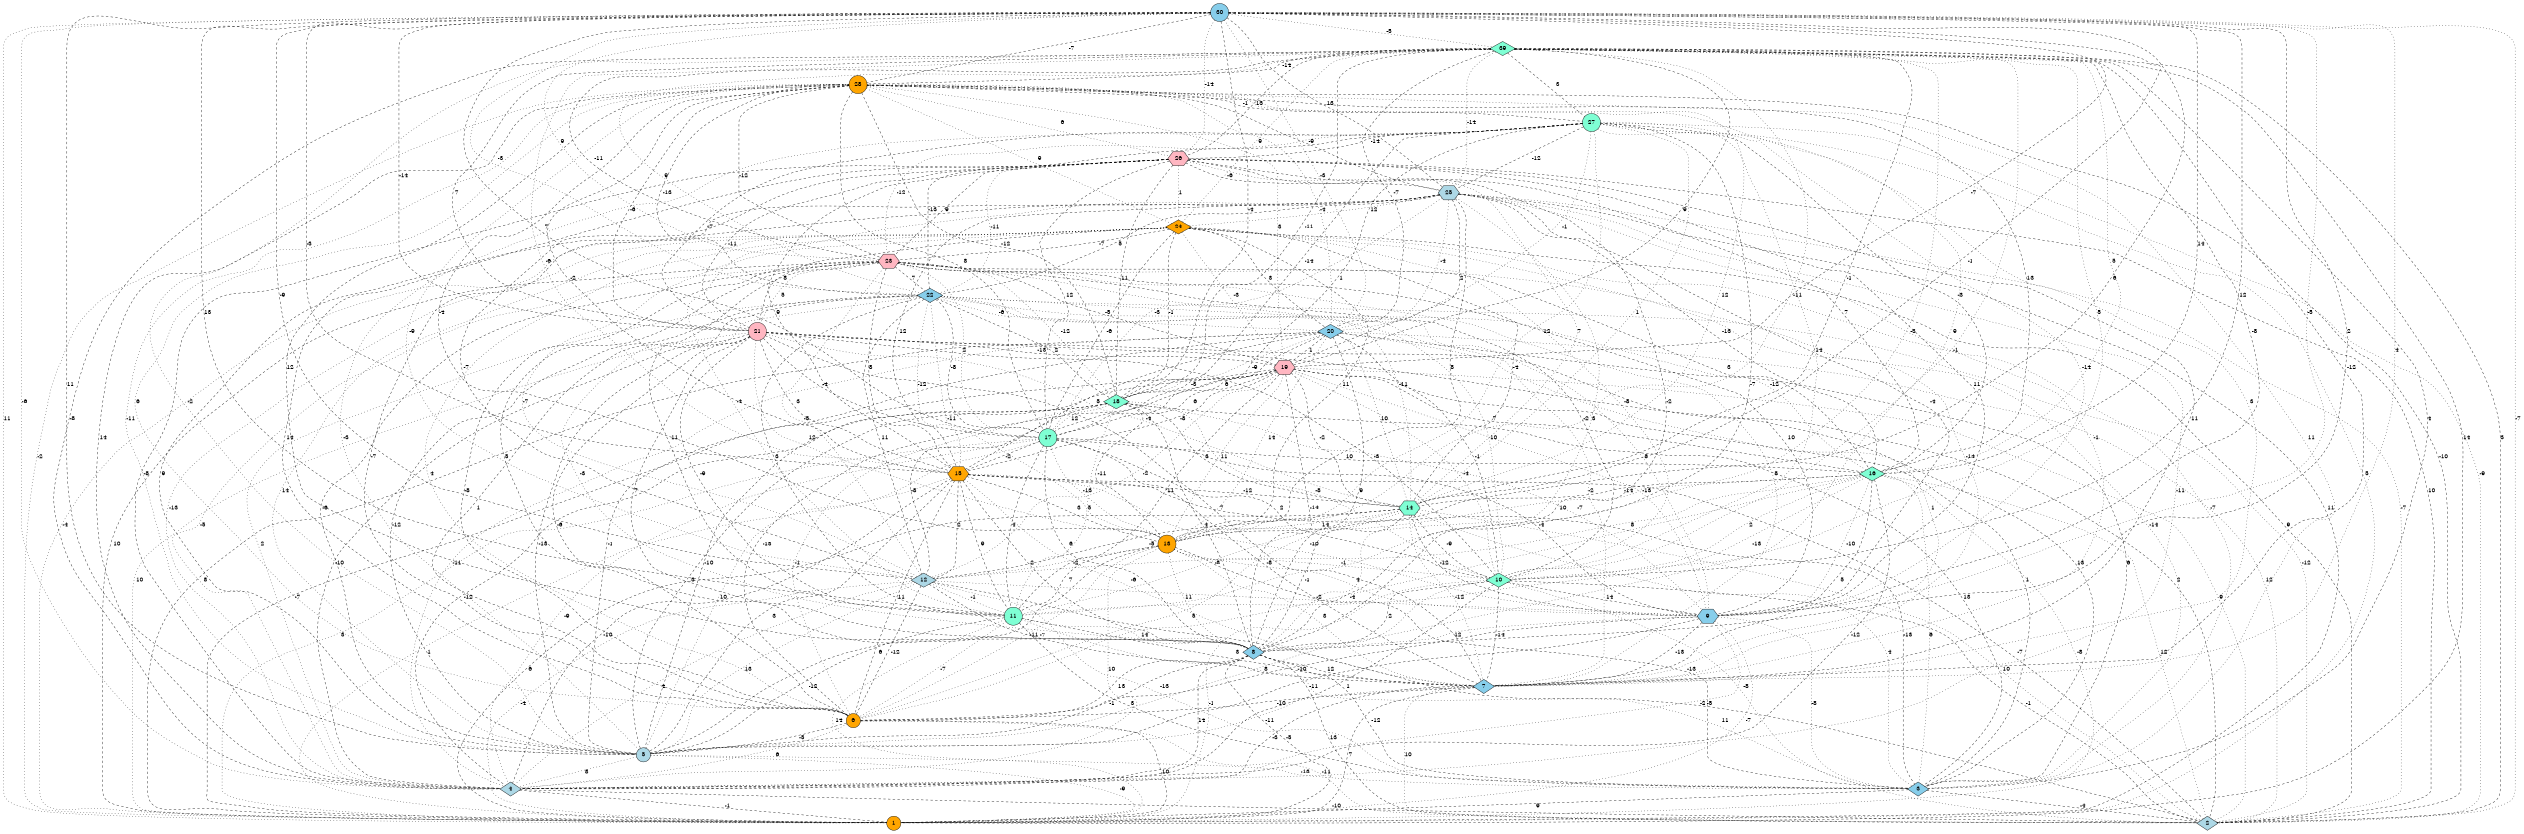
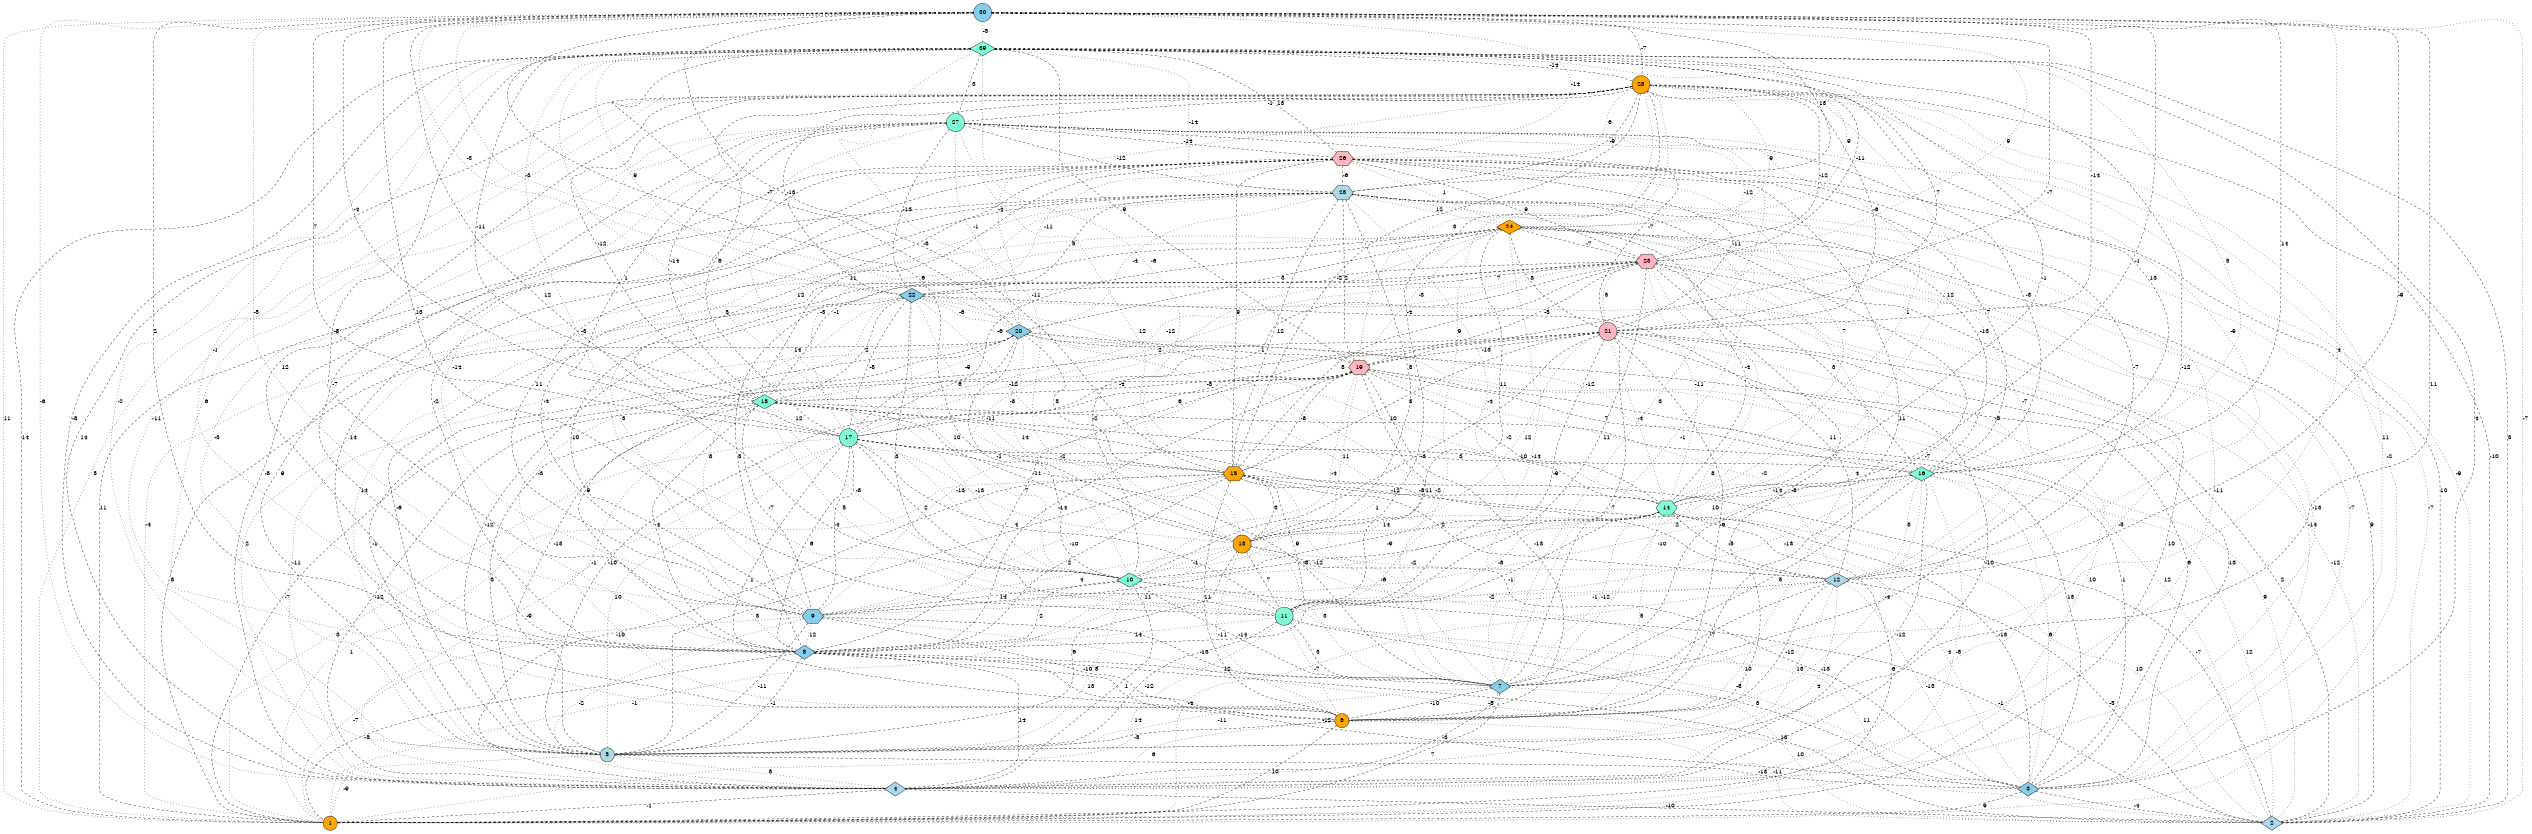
edge "18" -- "9": style dotted -> dashed
edge "22" -- "6": now "17" -- "6"
edge "5" -- "3": style dotted -> dashed
